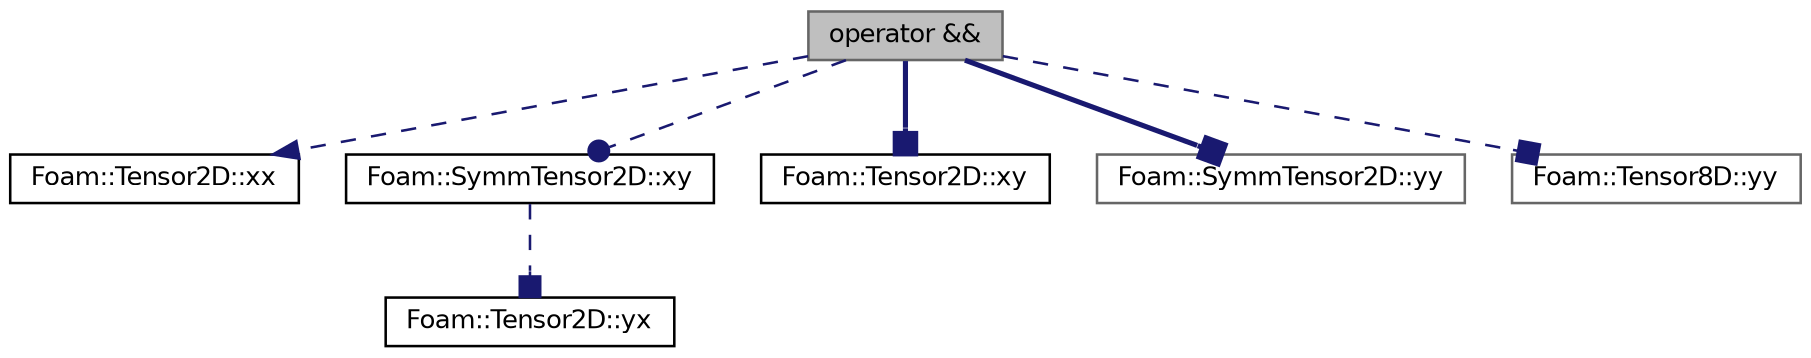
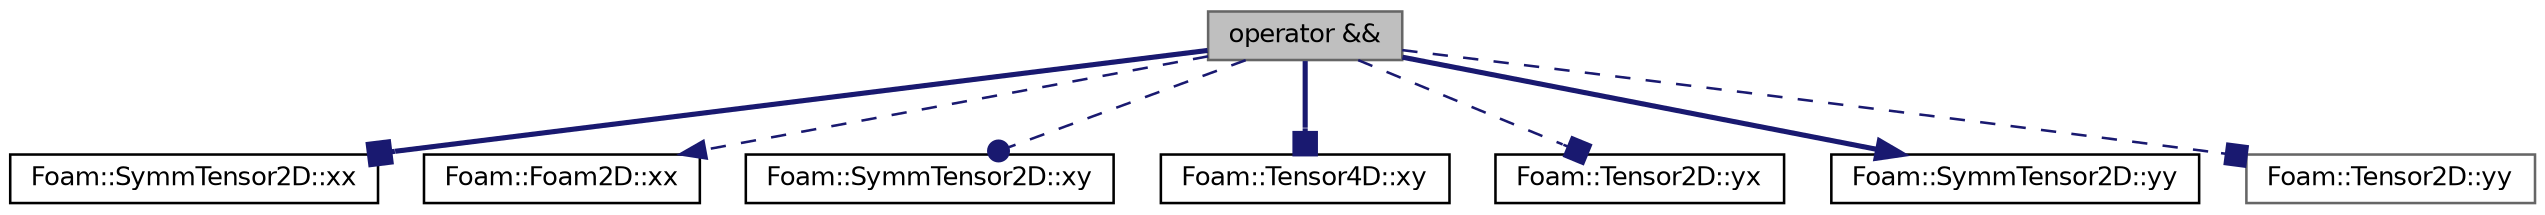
edge "operator &&" -> "Foam::SymmTensor2D::yy": arrowhead box -> normal
node "Foam::Tensor2D::xx": label "Foam::Tensor2D::xx" -> "Foam::Foam2D::xx"
node "Foam::SymmTensor2D::xx": added
node "Foam::Tensor2D::xy": label "Foam::Tensor2D::xy" -> "Foam::Tensor4D::xy"
node "Foam::SymmTensor2D::yy": color gray40 -> black
node "Foam::Tensor8D::yy": label "Foam::Tensor8D::yy" -> "Foam::Tensor2D::yy"
edge "Foam::SymmTensor2D::xy" -> "Foam::Tensor2D::yx": now "operator &&" -> "Foam::Tensor2D::yx"
